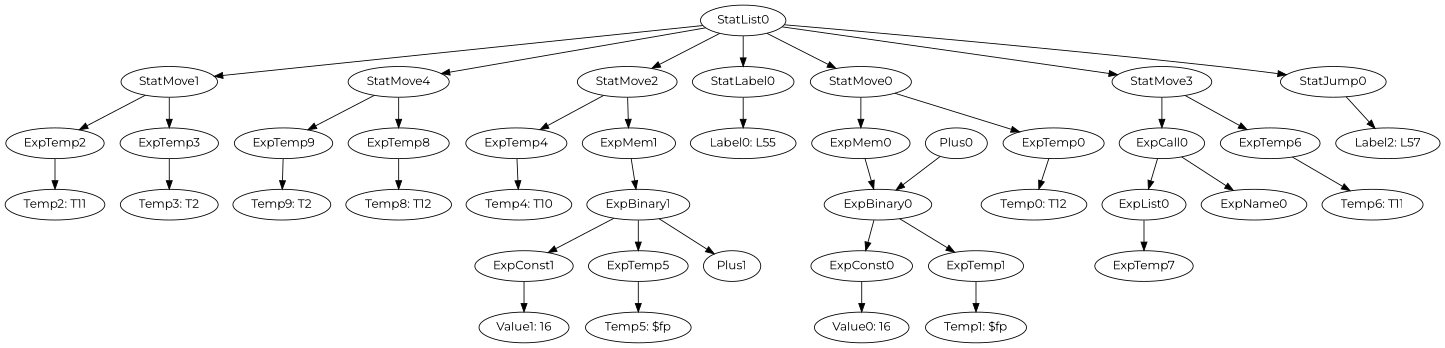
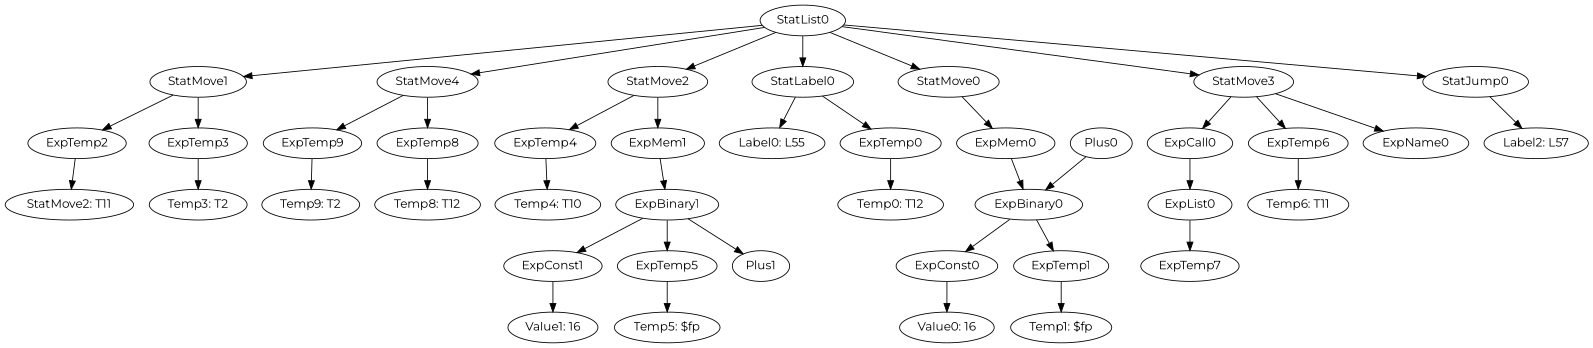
edge "StatMove0" -> "ExpTemp0": now "StatLabel0" -> "ExpTemp0"
edge "ExpCall0" -> "ExpName0": now "StatMove3" -> "ExpName0"
node "Temp2: T11": label "Temp2: T11" -> "StatMove2: T11"
